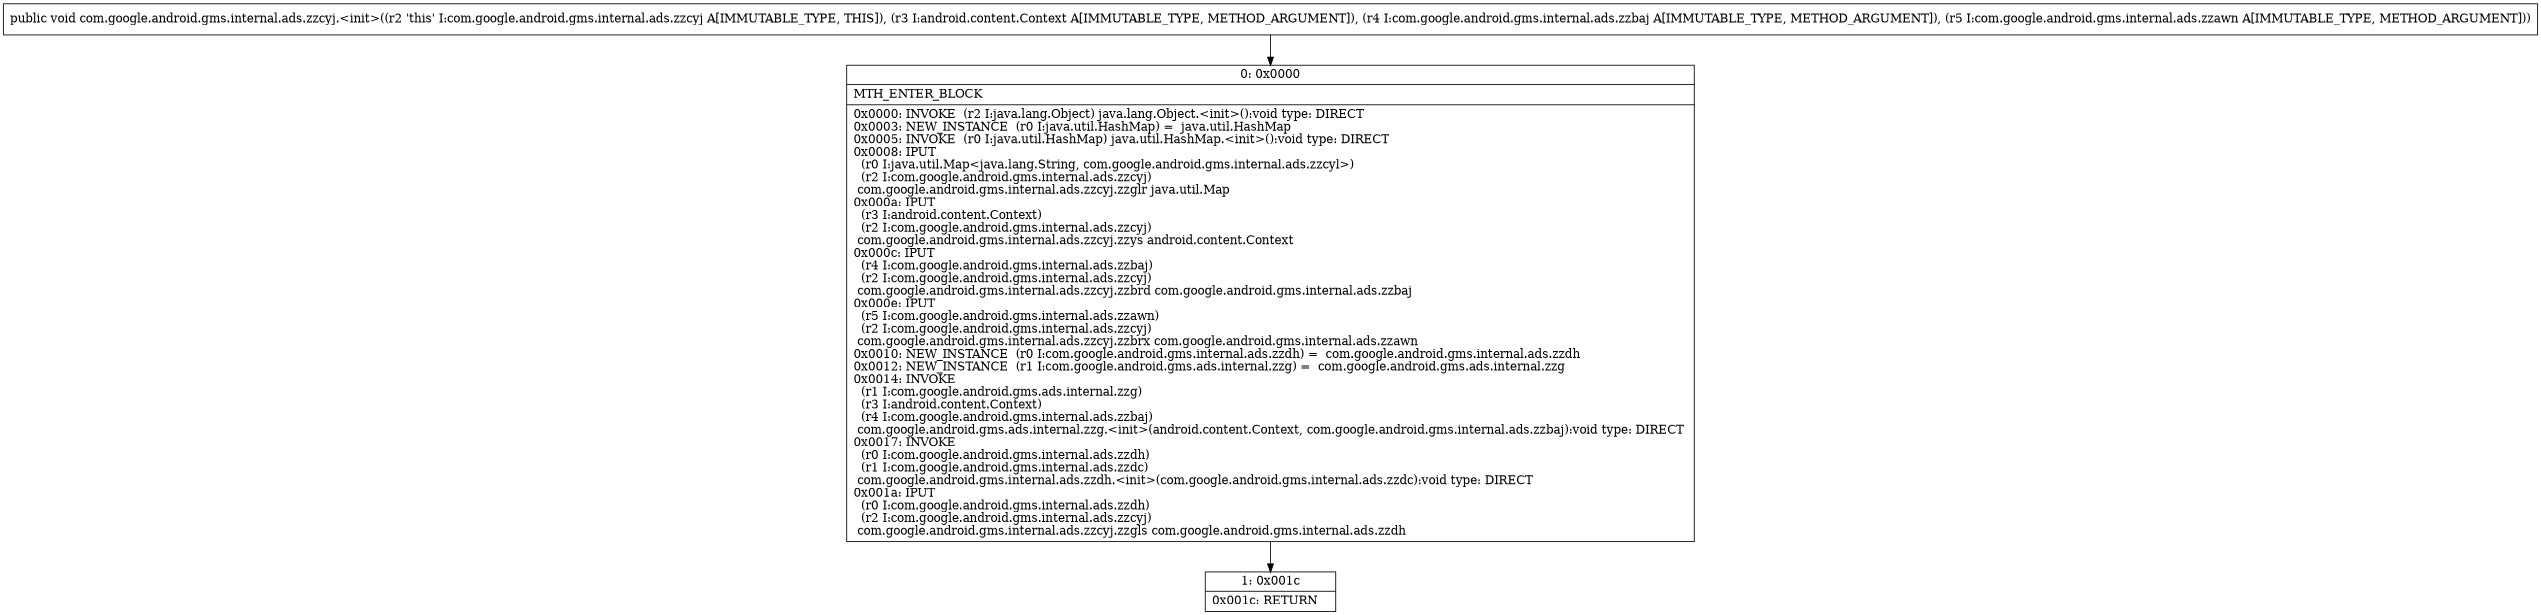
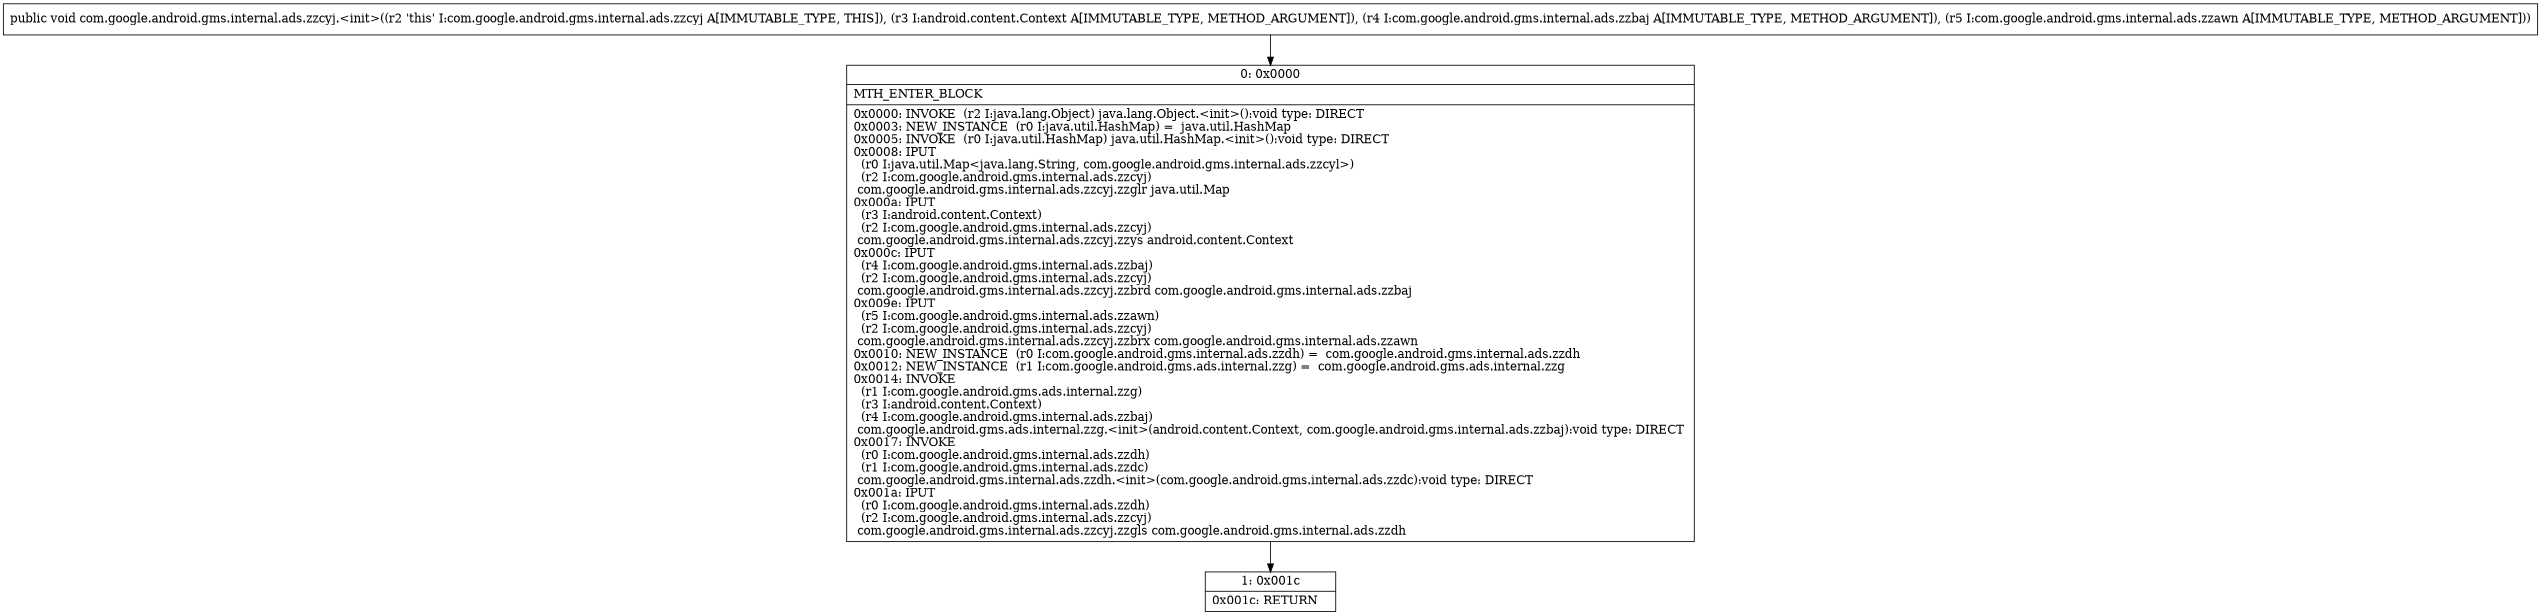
node "0: 0x0000": text "0x000e: IPUT" -> "0x009e: IPUT"
